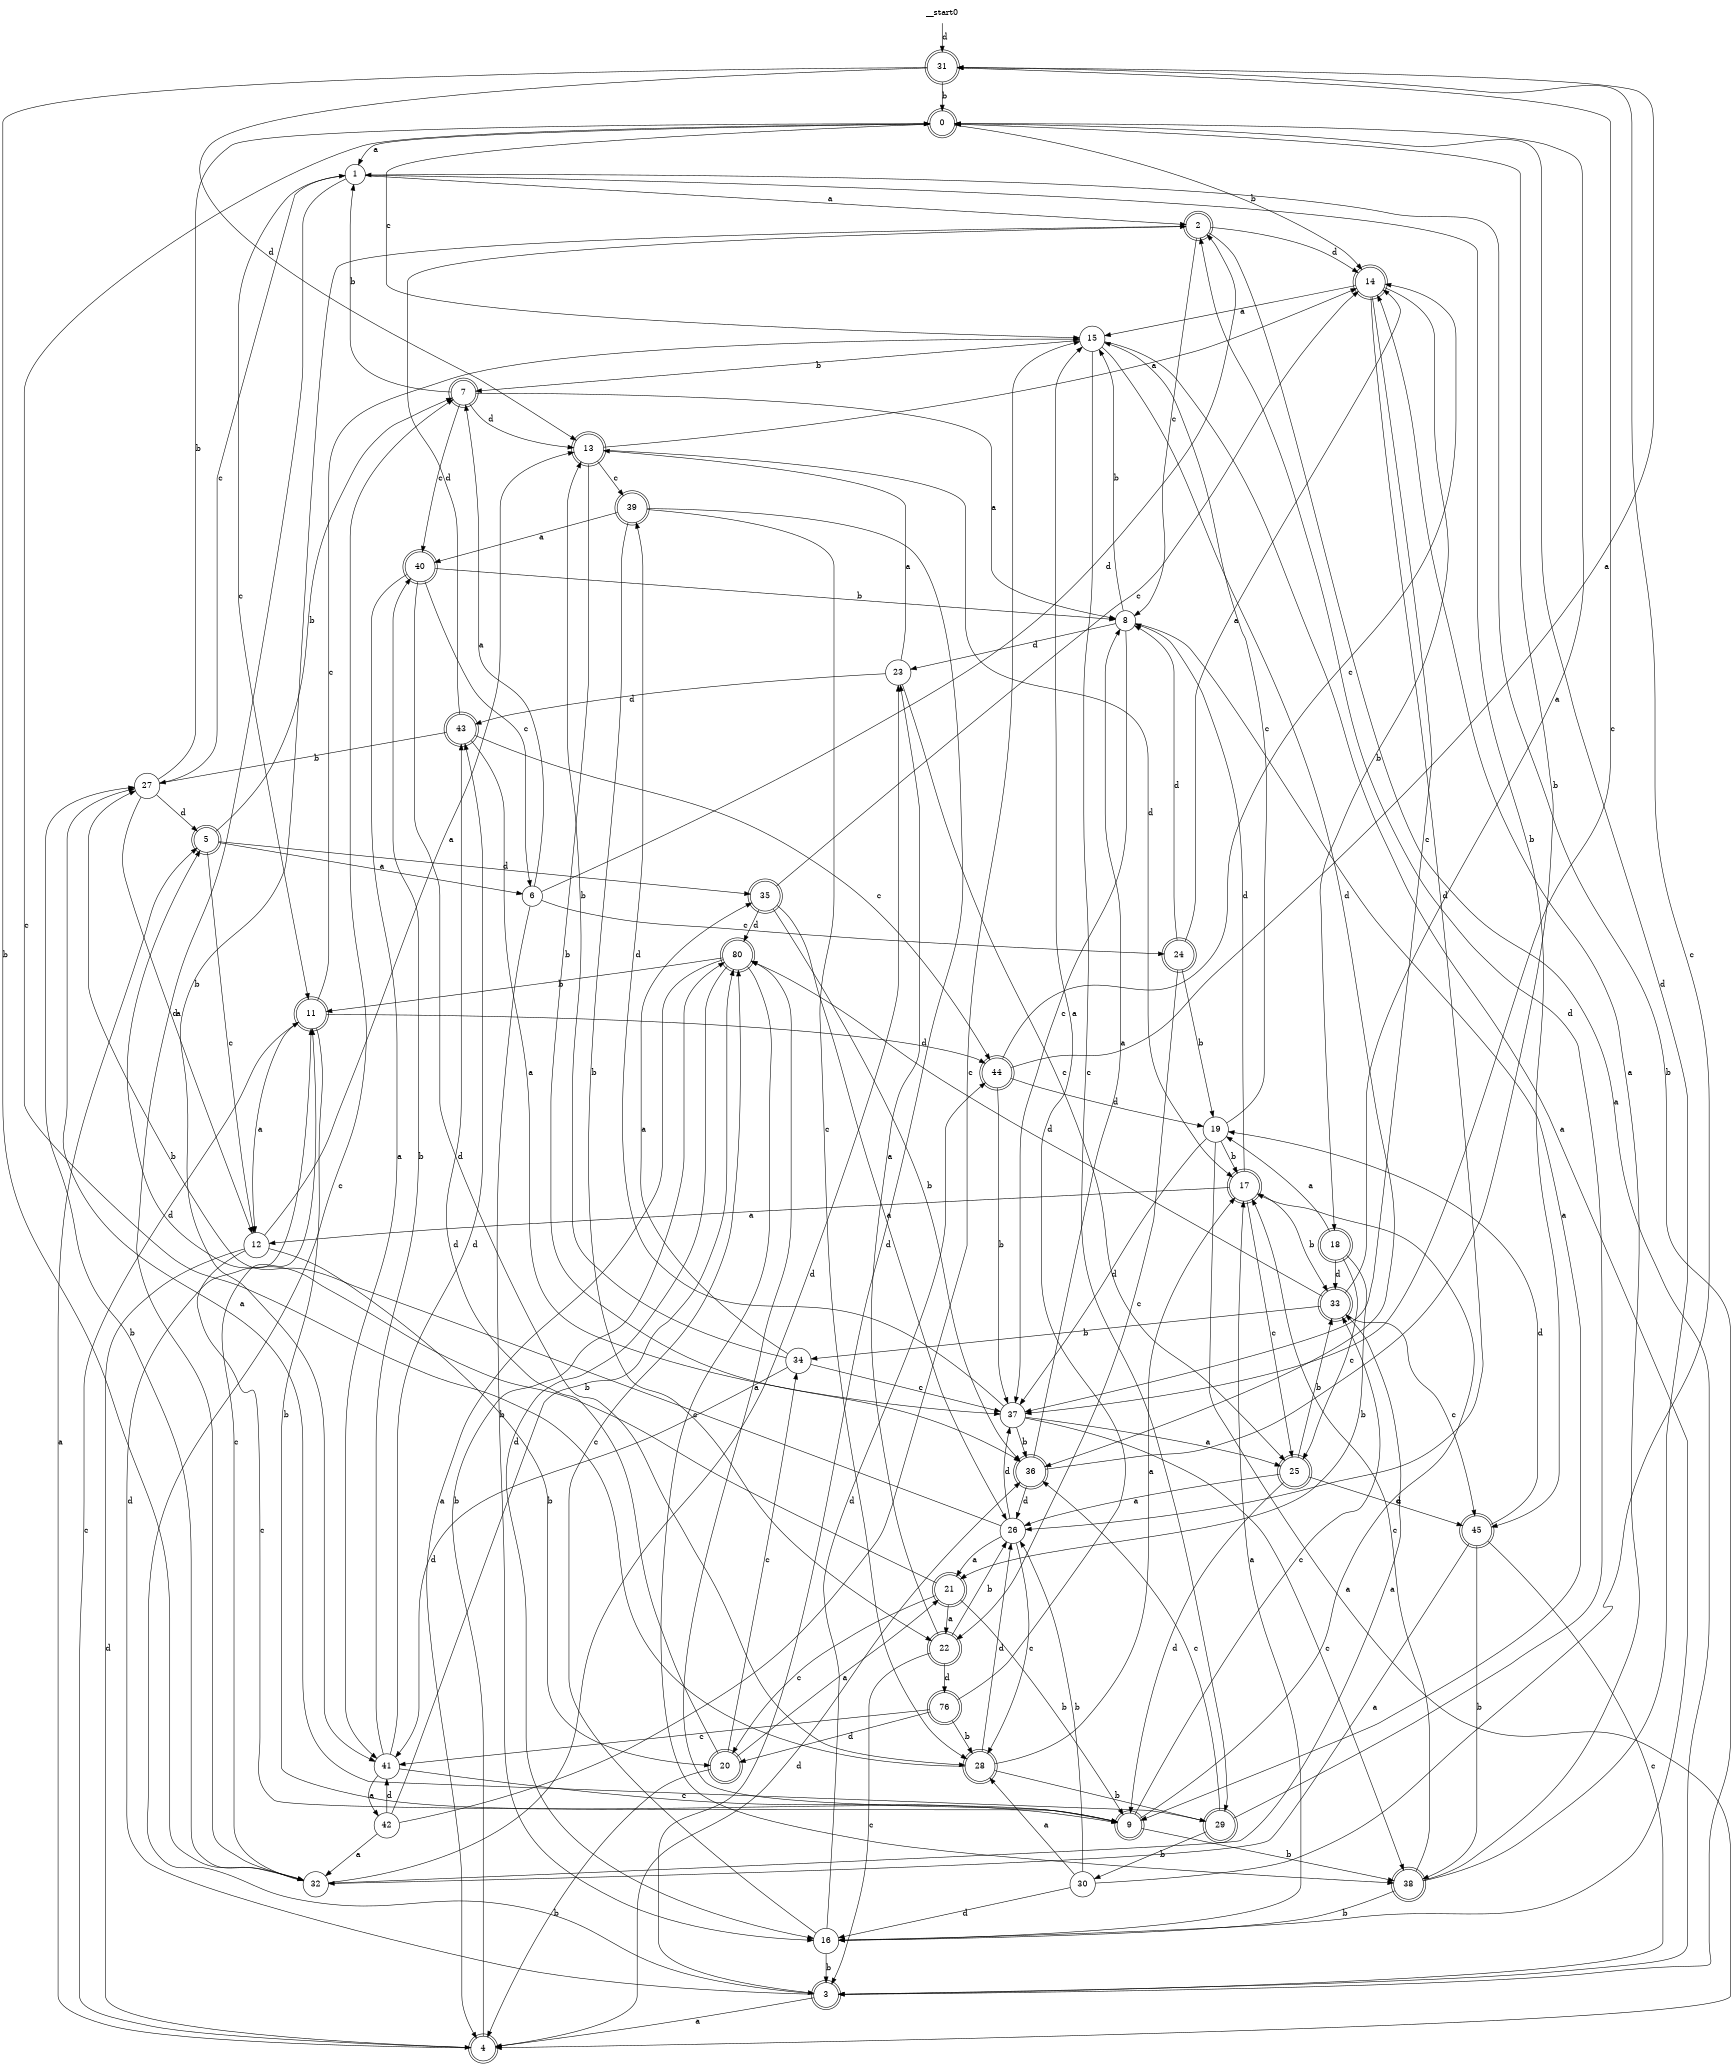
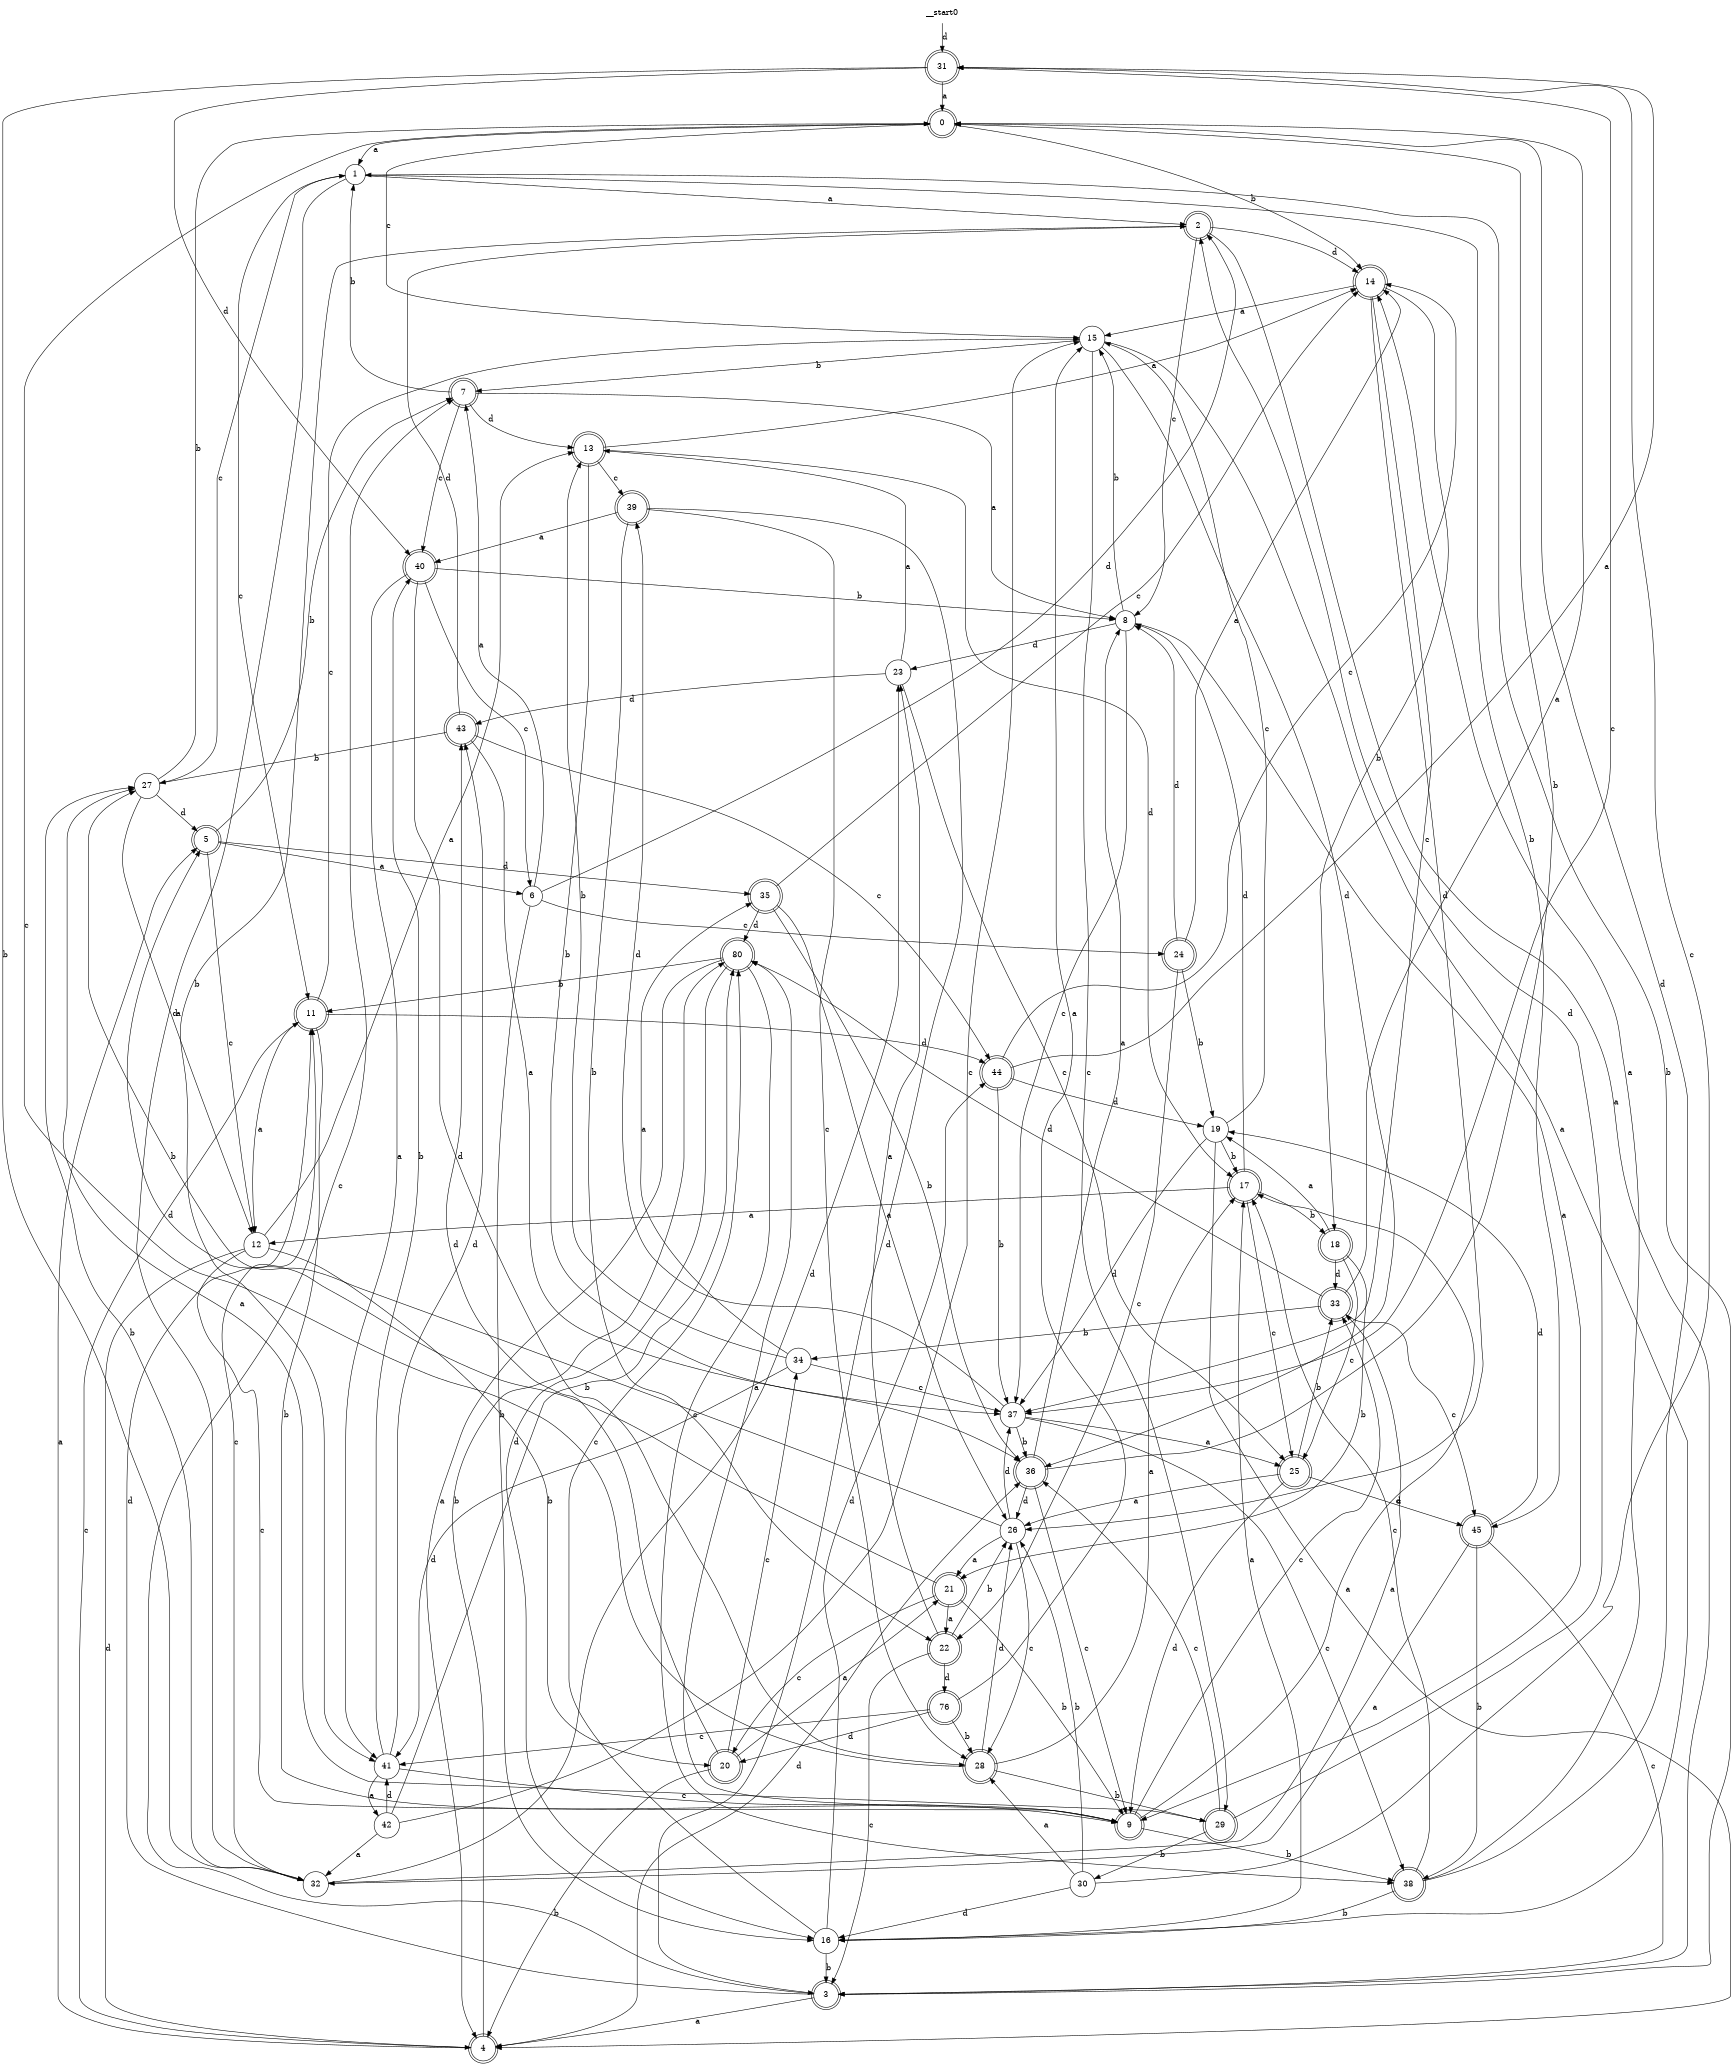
edge "31" -> "0": label "b" -> "a"
edge "31" -> "13": now "31" -> "40"
edge "17" -> "33": now "17" -> "18"
edge "36" -> "9": added, label "c"
